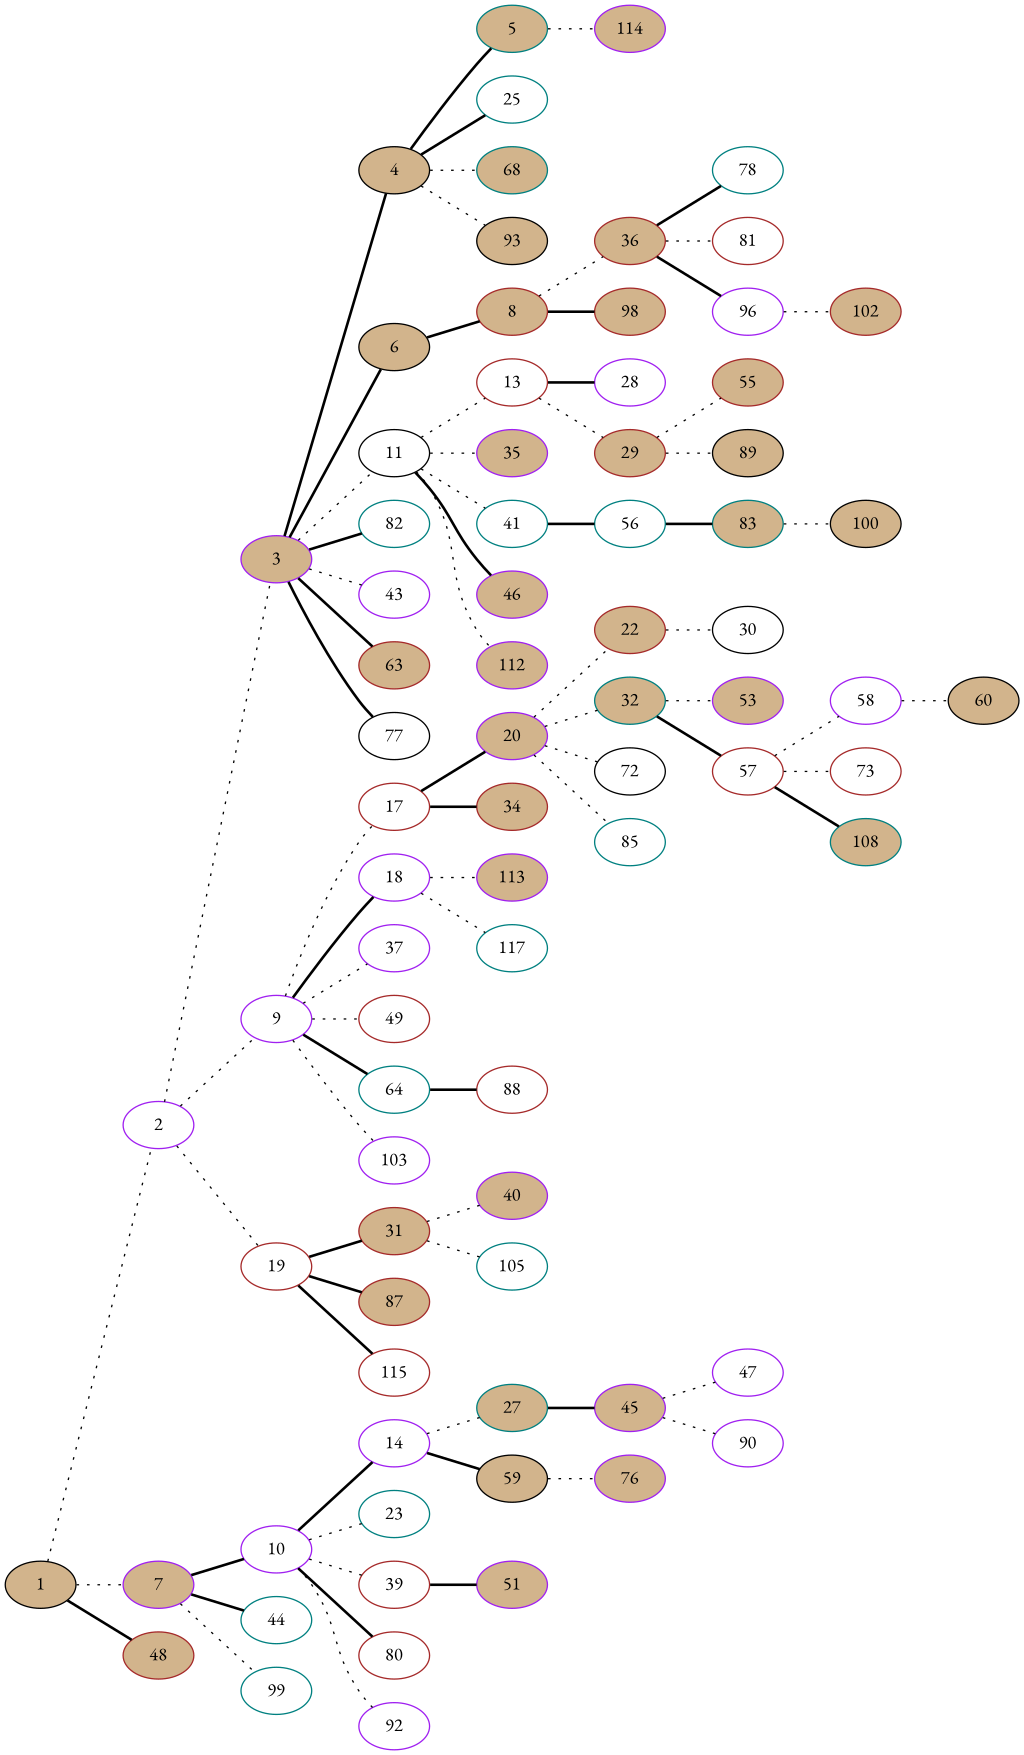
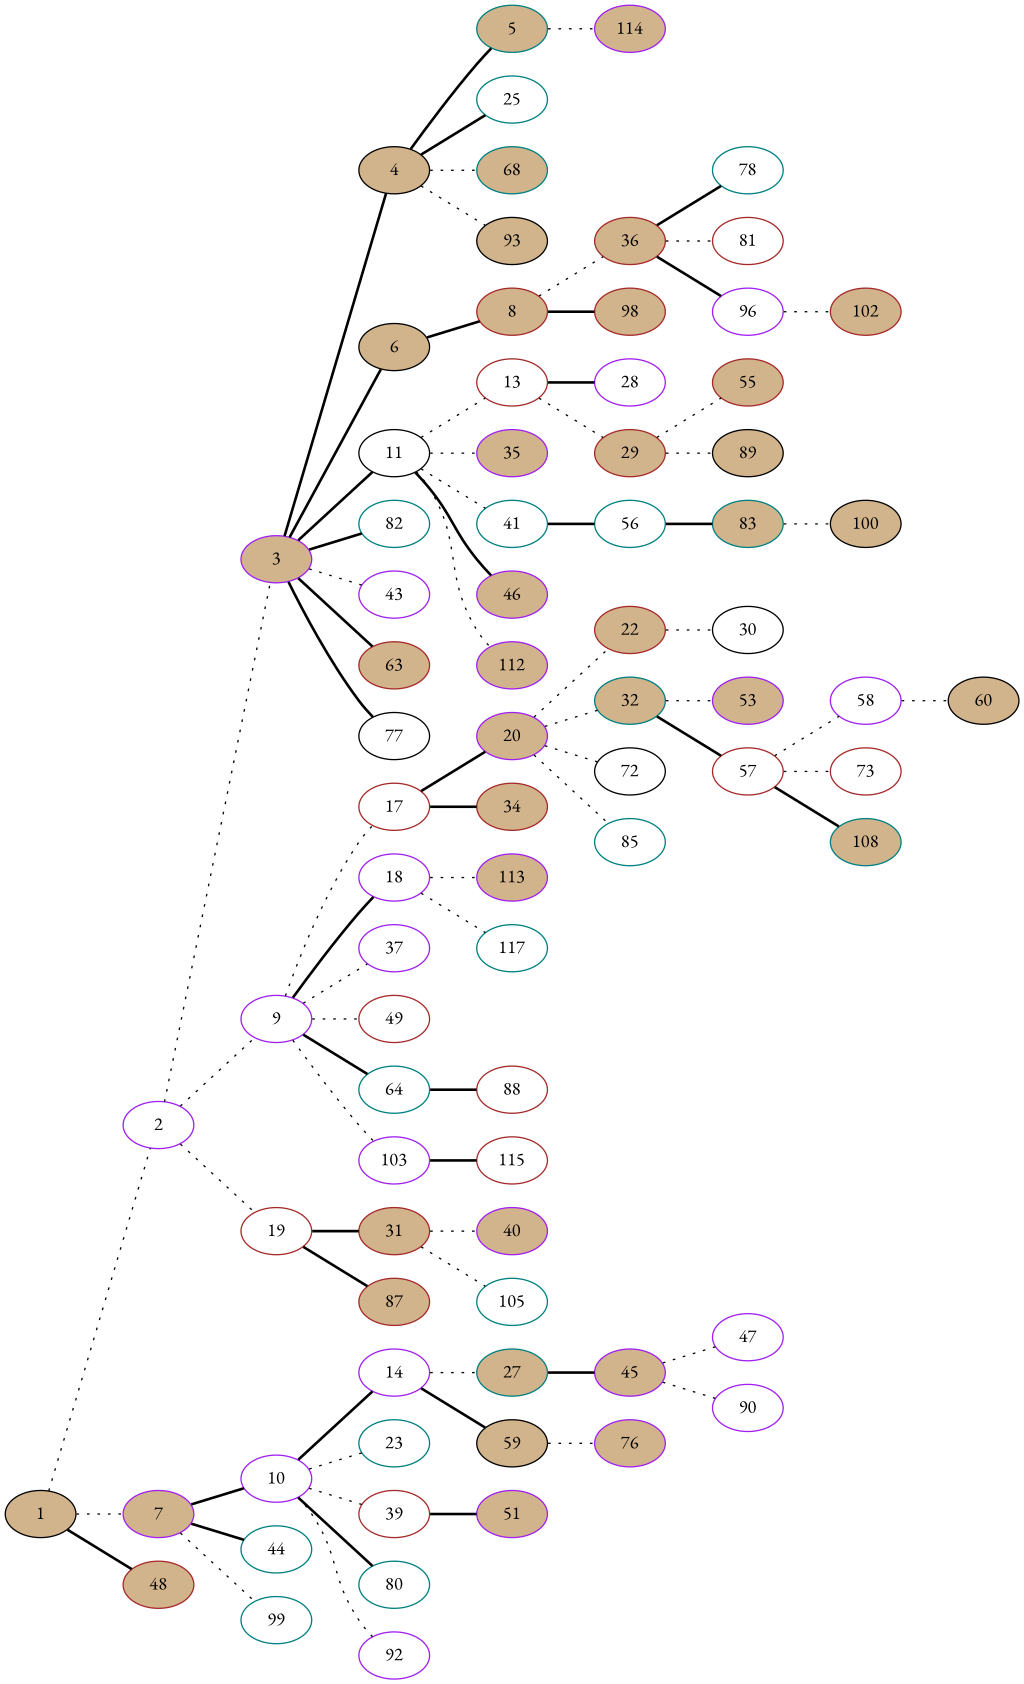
edge "11" -- "3": style dotted -> bold
edge "19" -- "115": now "103" -- "115"
node "80": color brown -> teal
